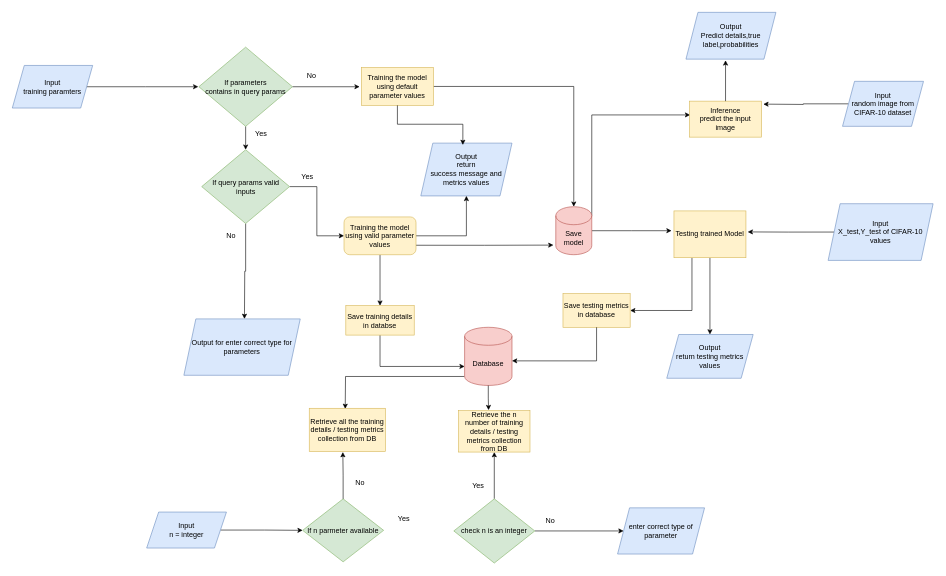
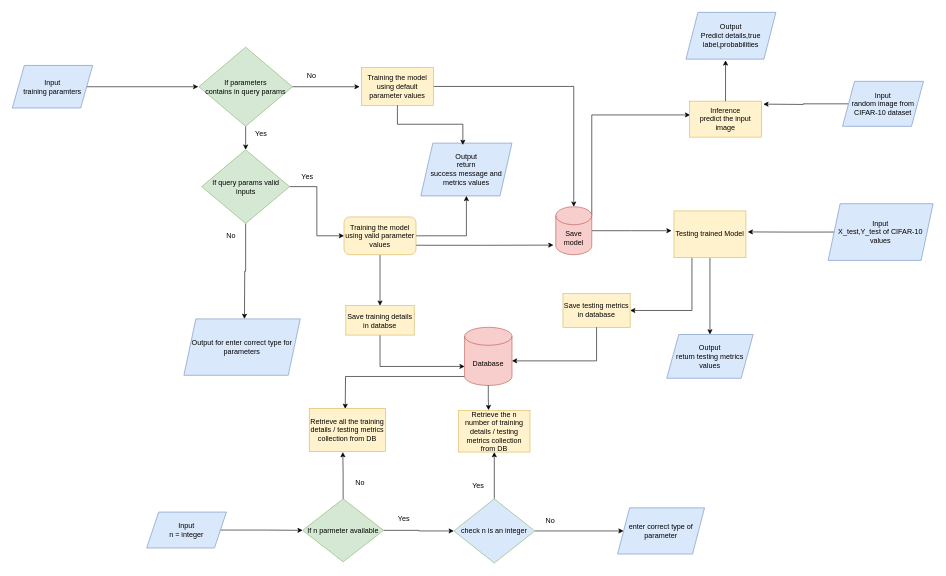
edge "If n parmeter available" -> "check n is an integer": added
node "check n is an integer": fillcolor #d5e8d4 -> #dae8fc
